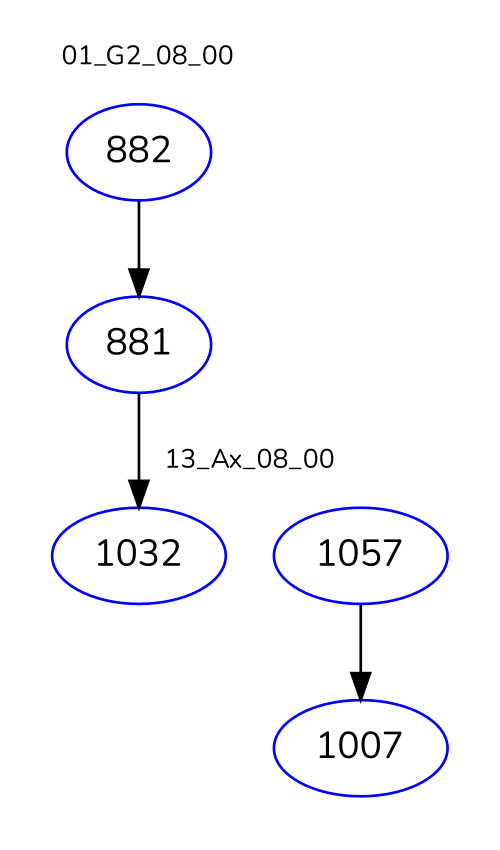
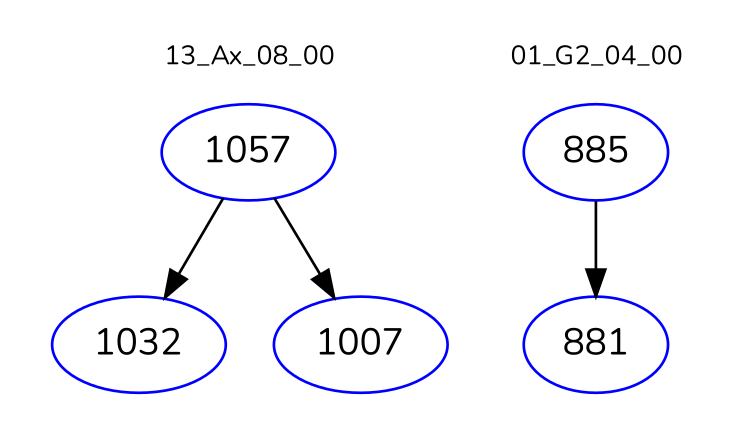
cluster "01_G2_08_00": label "01_G2_08_00" -> "01_G2_04_00"
node "882": label "882" -> "885"
edge "881" -> "1032": now "1057" -> "1032"
